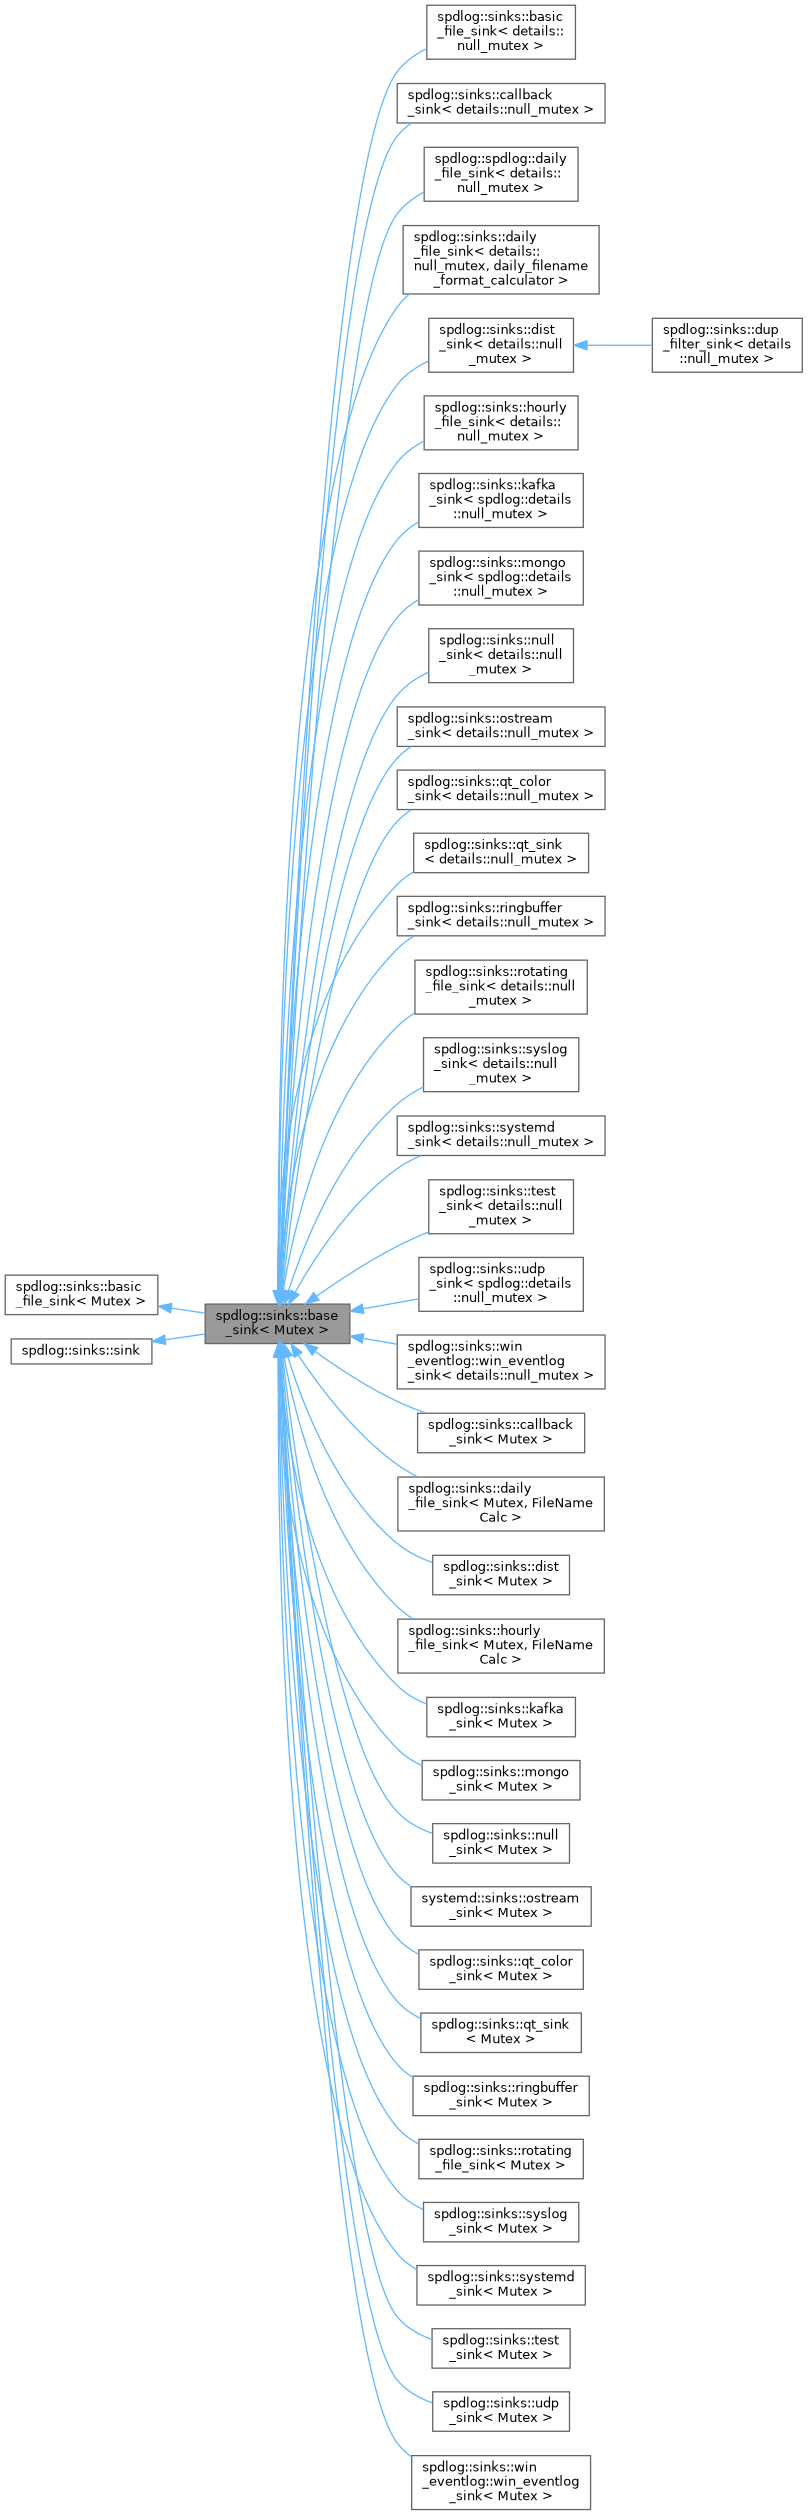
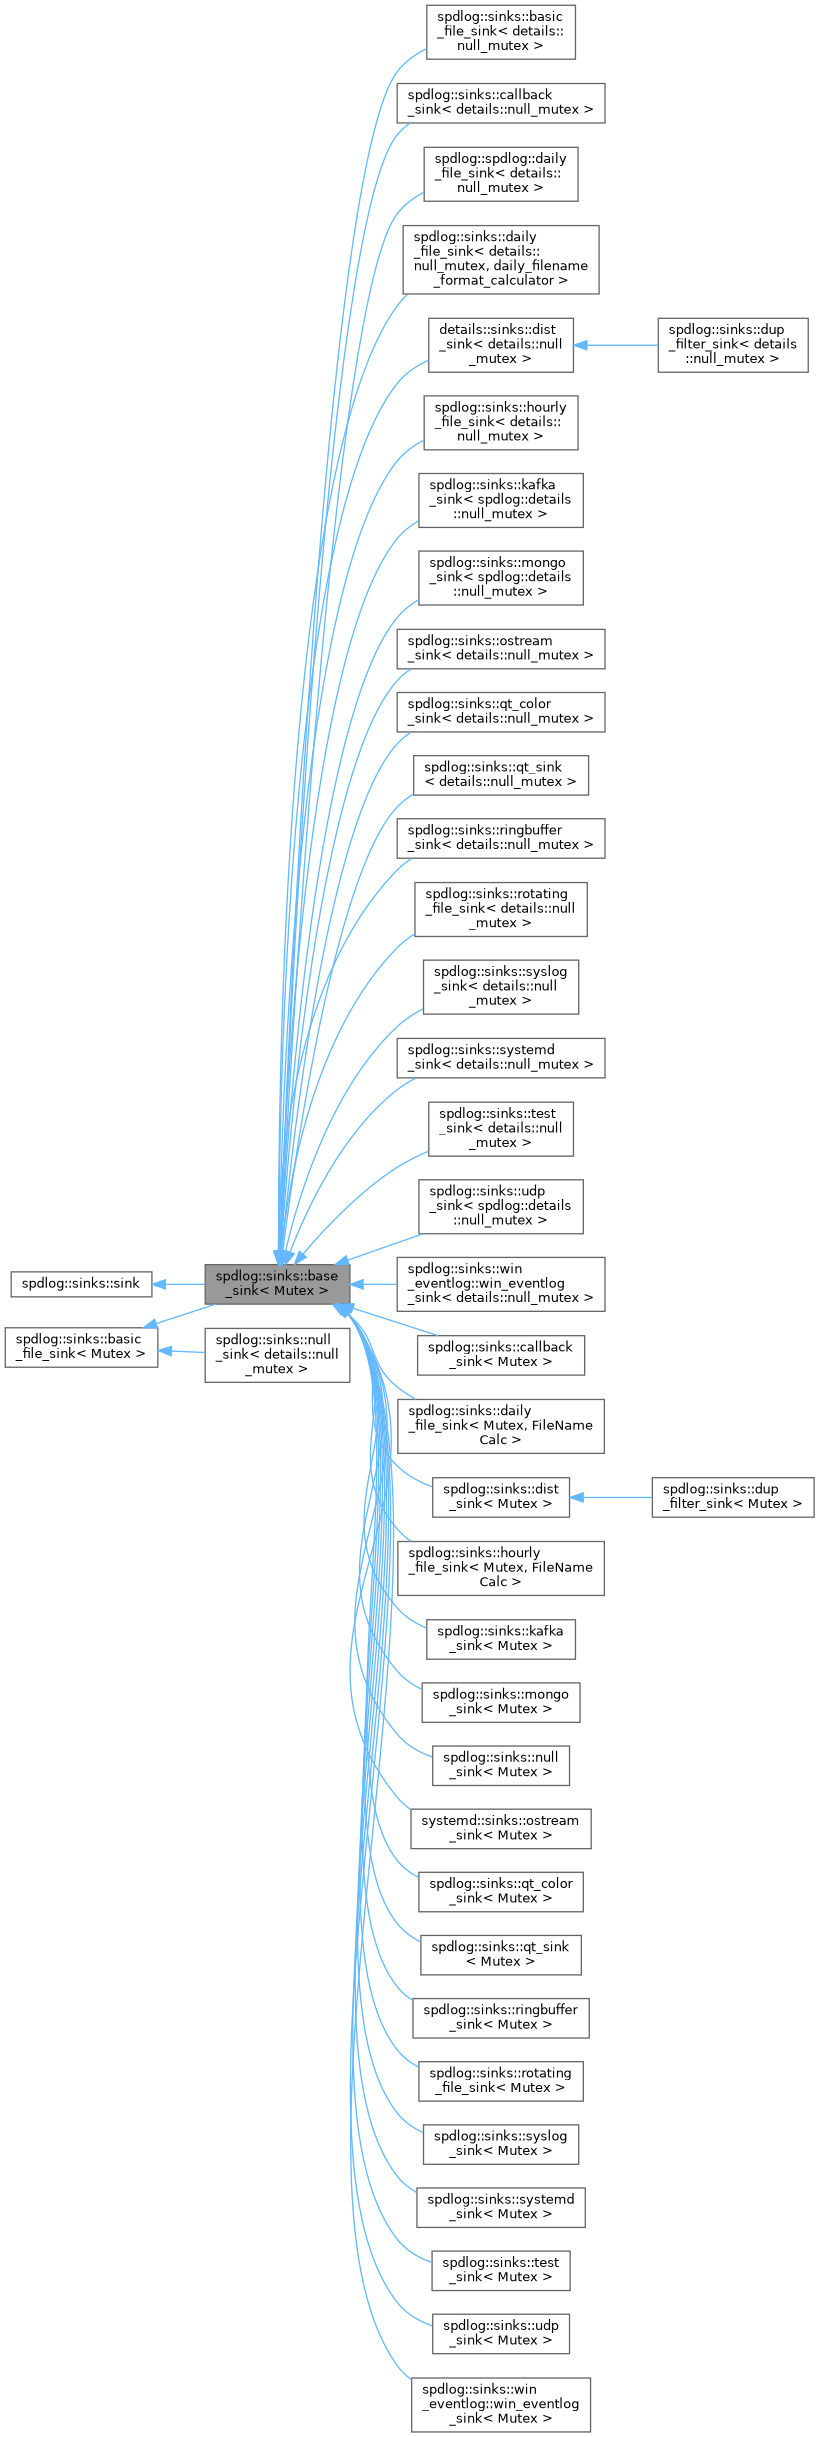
node "spdlog::sinks::dist _sink< details::null _mutex >": label "spdlog::sinks::dist _sink< details::null _mutex >" -> "details::sinks::dist _sink< details::null _mutex >"
edge "spdlog::sinks::null _sink< details::null _mutex >" -> "spdlog::sinks::base _sink< Mutex >": now "spdlog::sinks::null _sink< details::null _mutex >" -> "spdlog::sinks::basic _file_sink< Mutex >"
node "spdlog::sinks::dup _filter_sink< Mutex >": added
